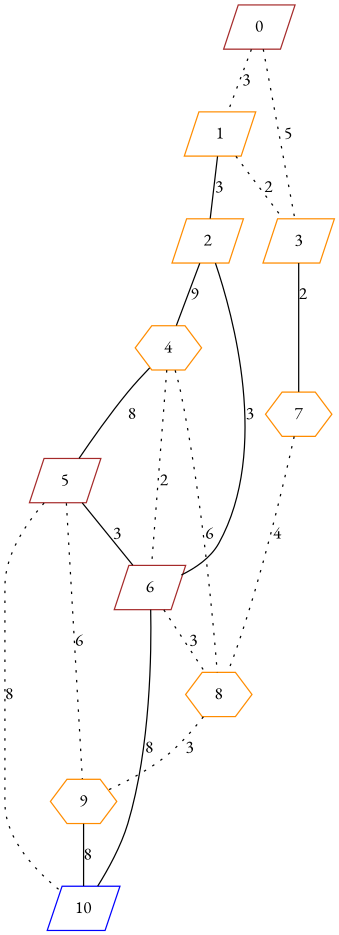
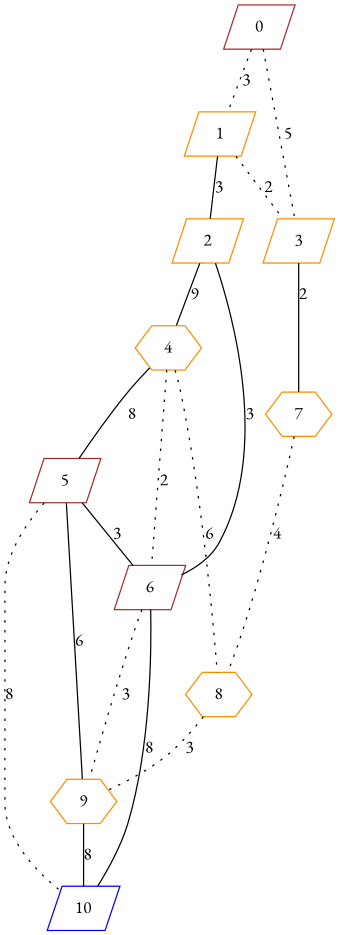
edge "5" -- "9": style dotted -> solid
edge "6" -- "8": now "6" -- "9"
